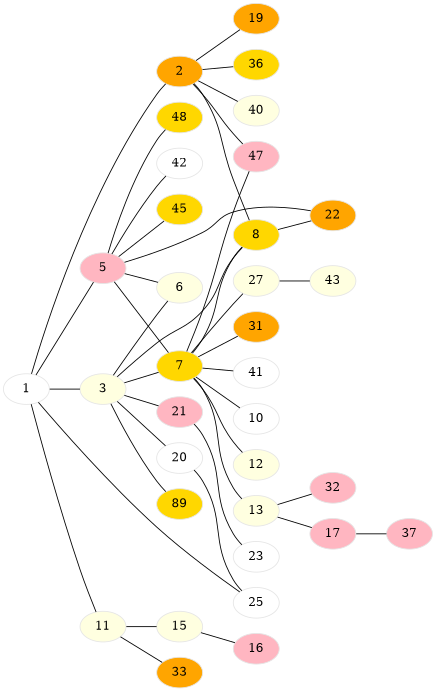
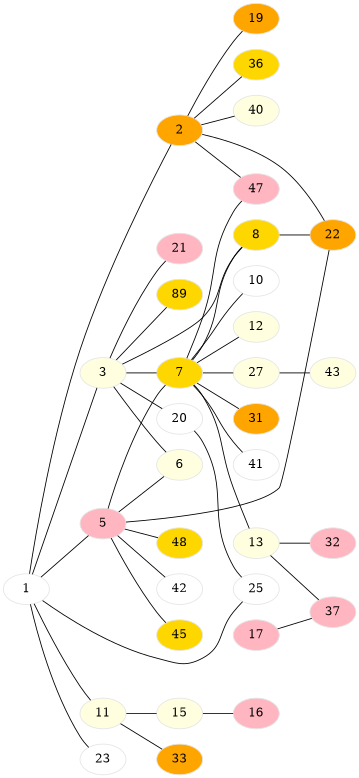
edge "2" -- "8": now "2" -- "22"
edge "21" -- "23": now "1" -- "23"
edge "13" -- "17": now "13" -- "37"
